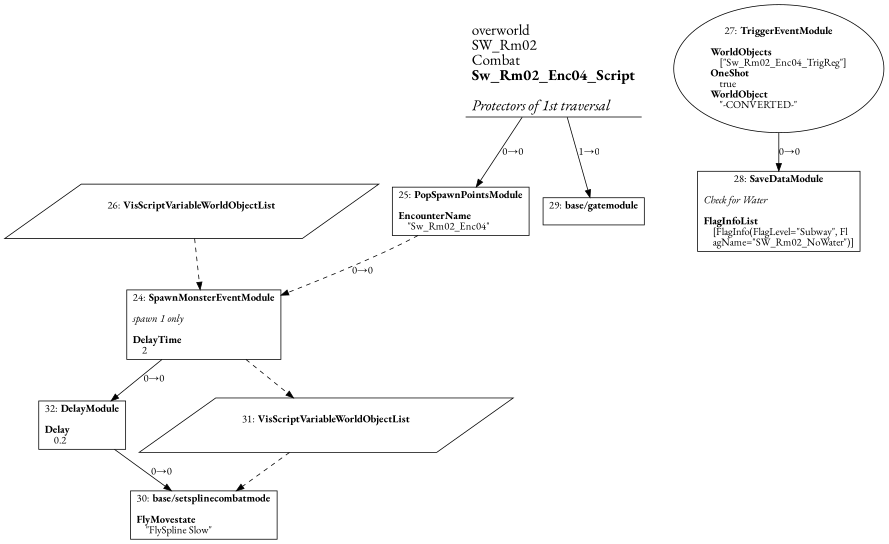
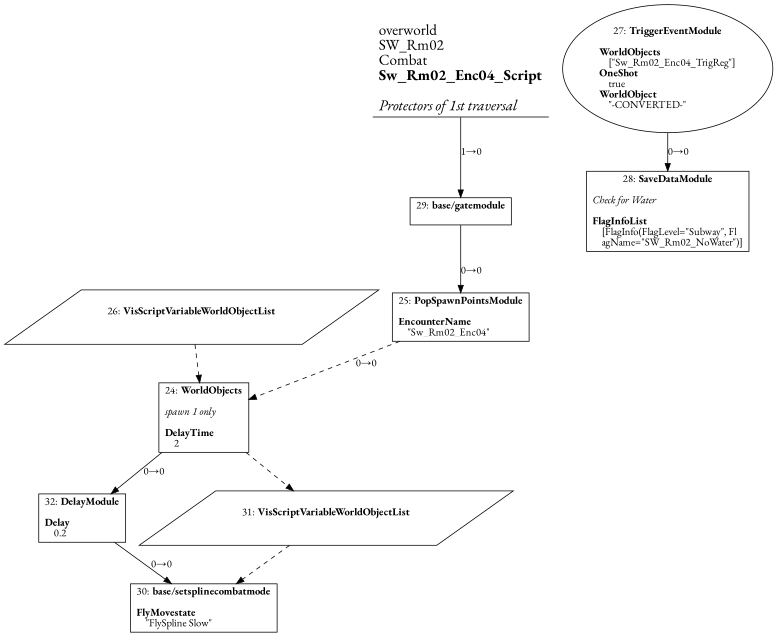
edge "overworld" -> "25:": now "29:" -> "25:"
node "24:": text "SpawnMonsterEventModule" -> "WorldObjects"
